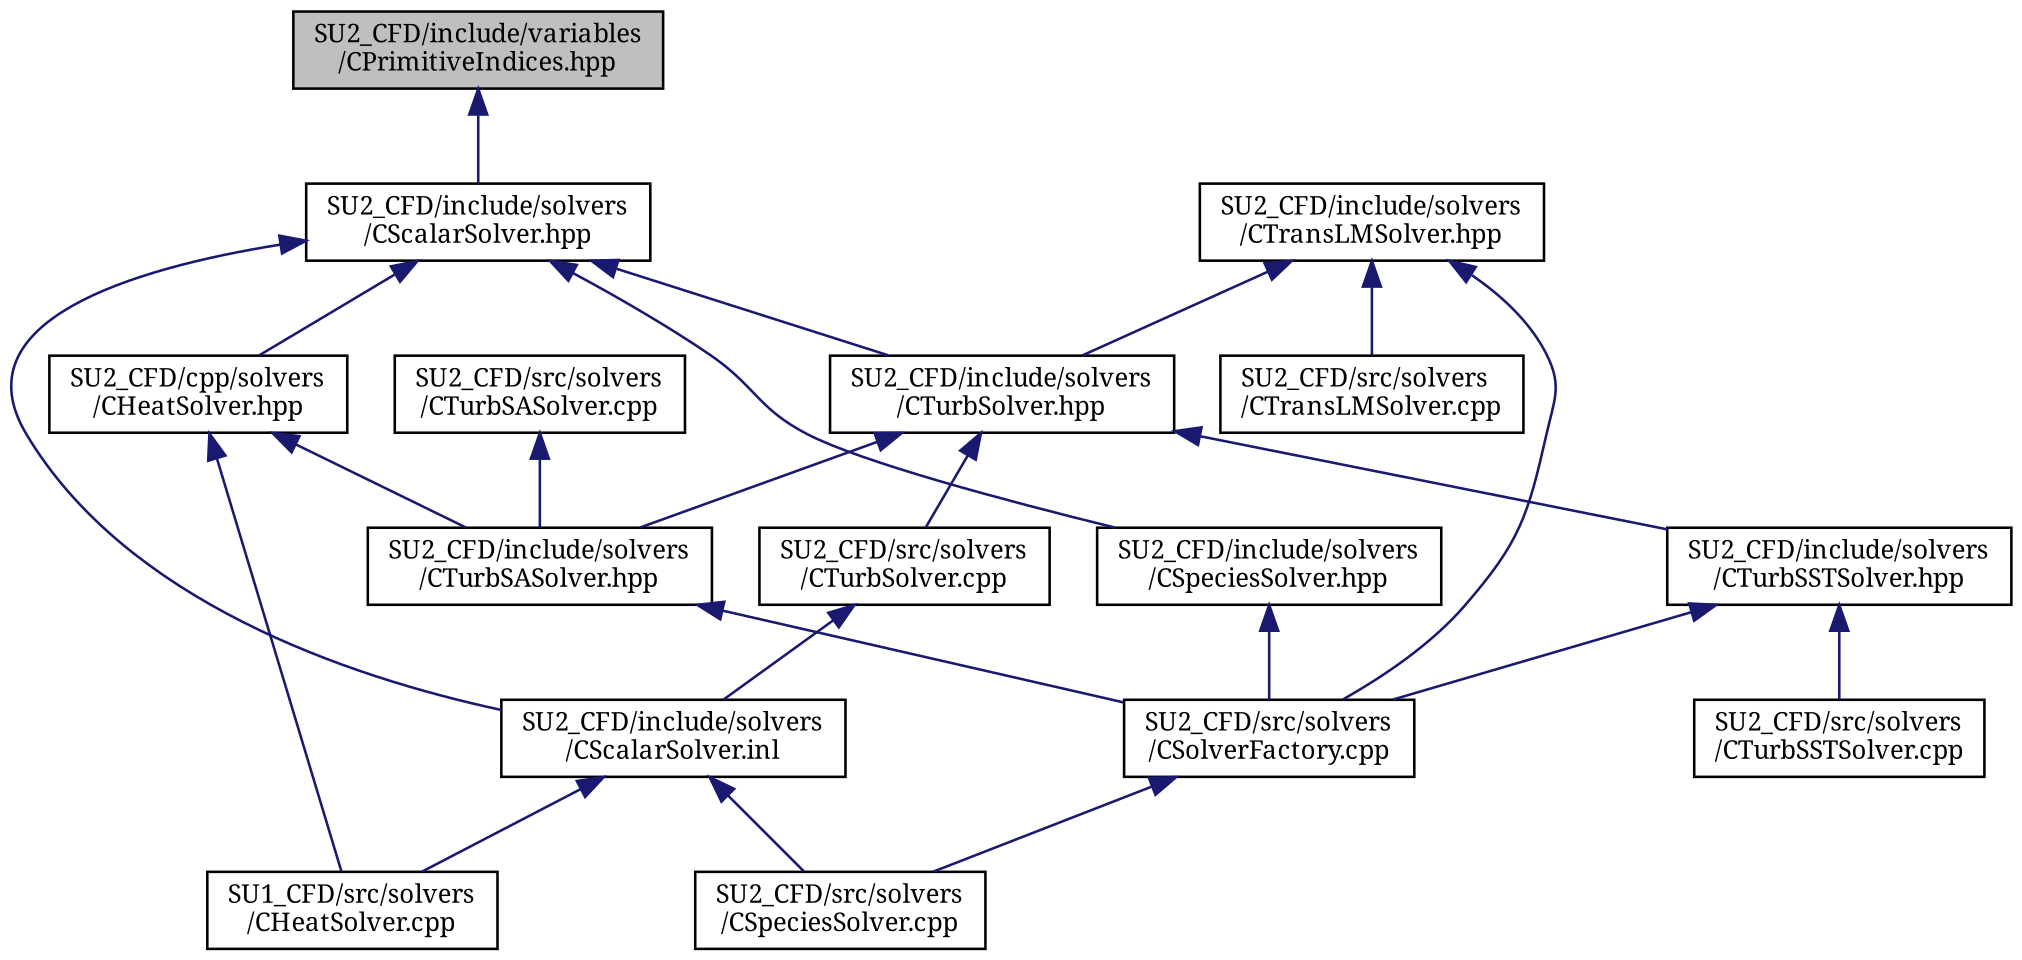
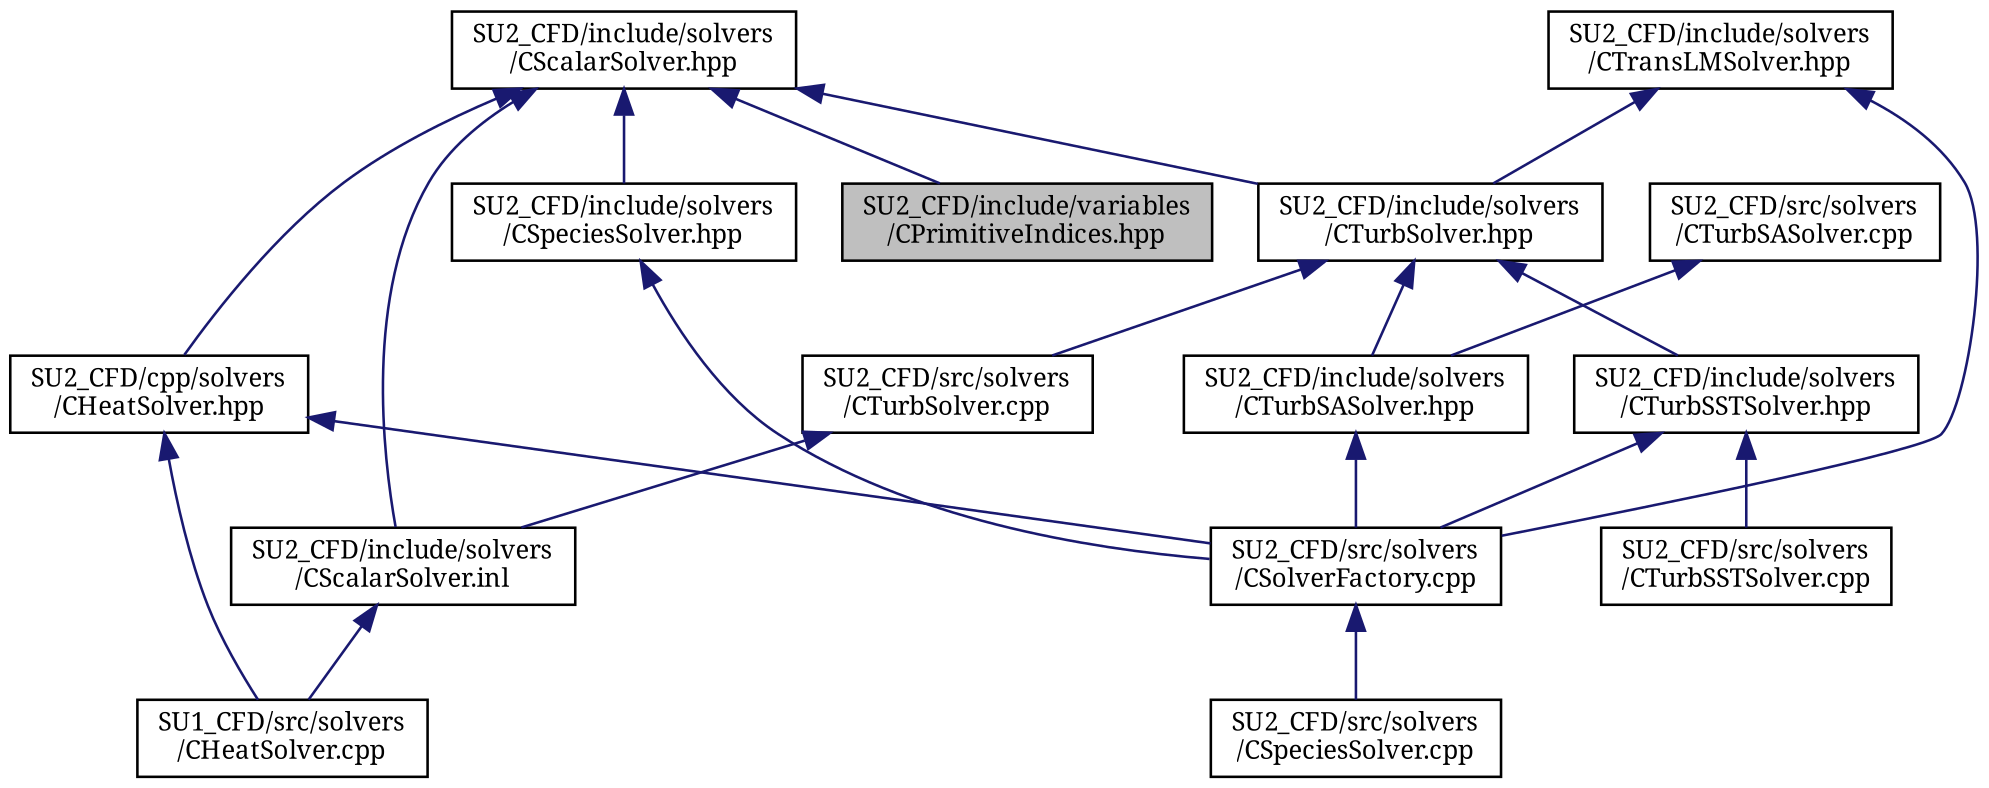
edge "SU2_CFD/include/solvers /CScalarSolver.hpp" -> "SU2_CFD/include/variables /CPrimitiveIndices.hpp": reversed
node "SU2_CFD/src/solvers /CTransLMSolver.cpp": removed
edge "SU2_CFD/include/solvers /CTurbSASolver.hpp" -> "SU2_CFD/cpp/solvers /CHeatSolver.hpp": now "SU2_CFD/src/solvers /CSolverFactory.cpp" -> "SU2_CFD/cpp/solvers /CHeatSolver.hpp"
edge "SU2_CFD/src/solvers /CSpeciesSolver.cpp" -> "SU2_CFD/include/solvers /CScalarSolver.inl": removed
